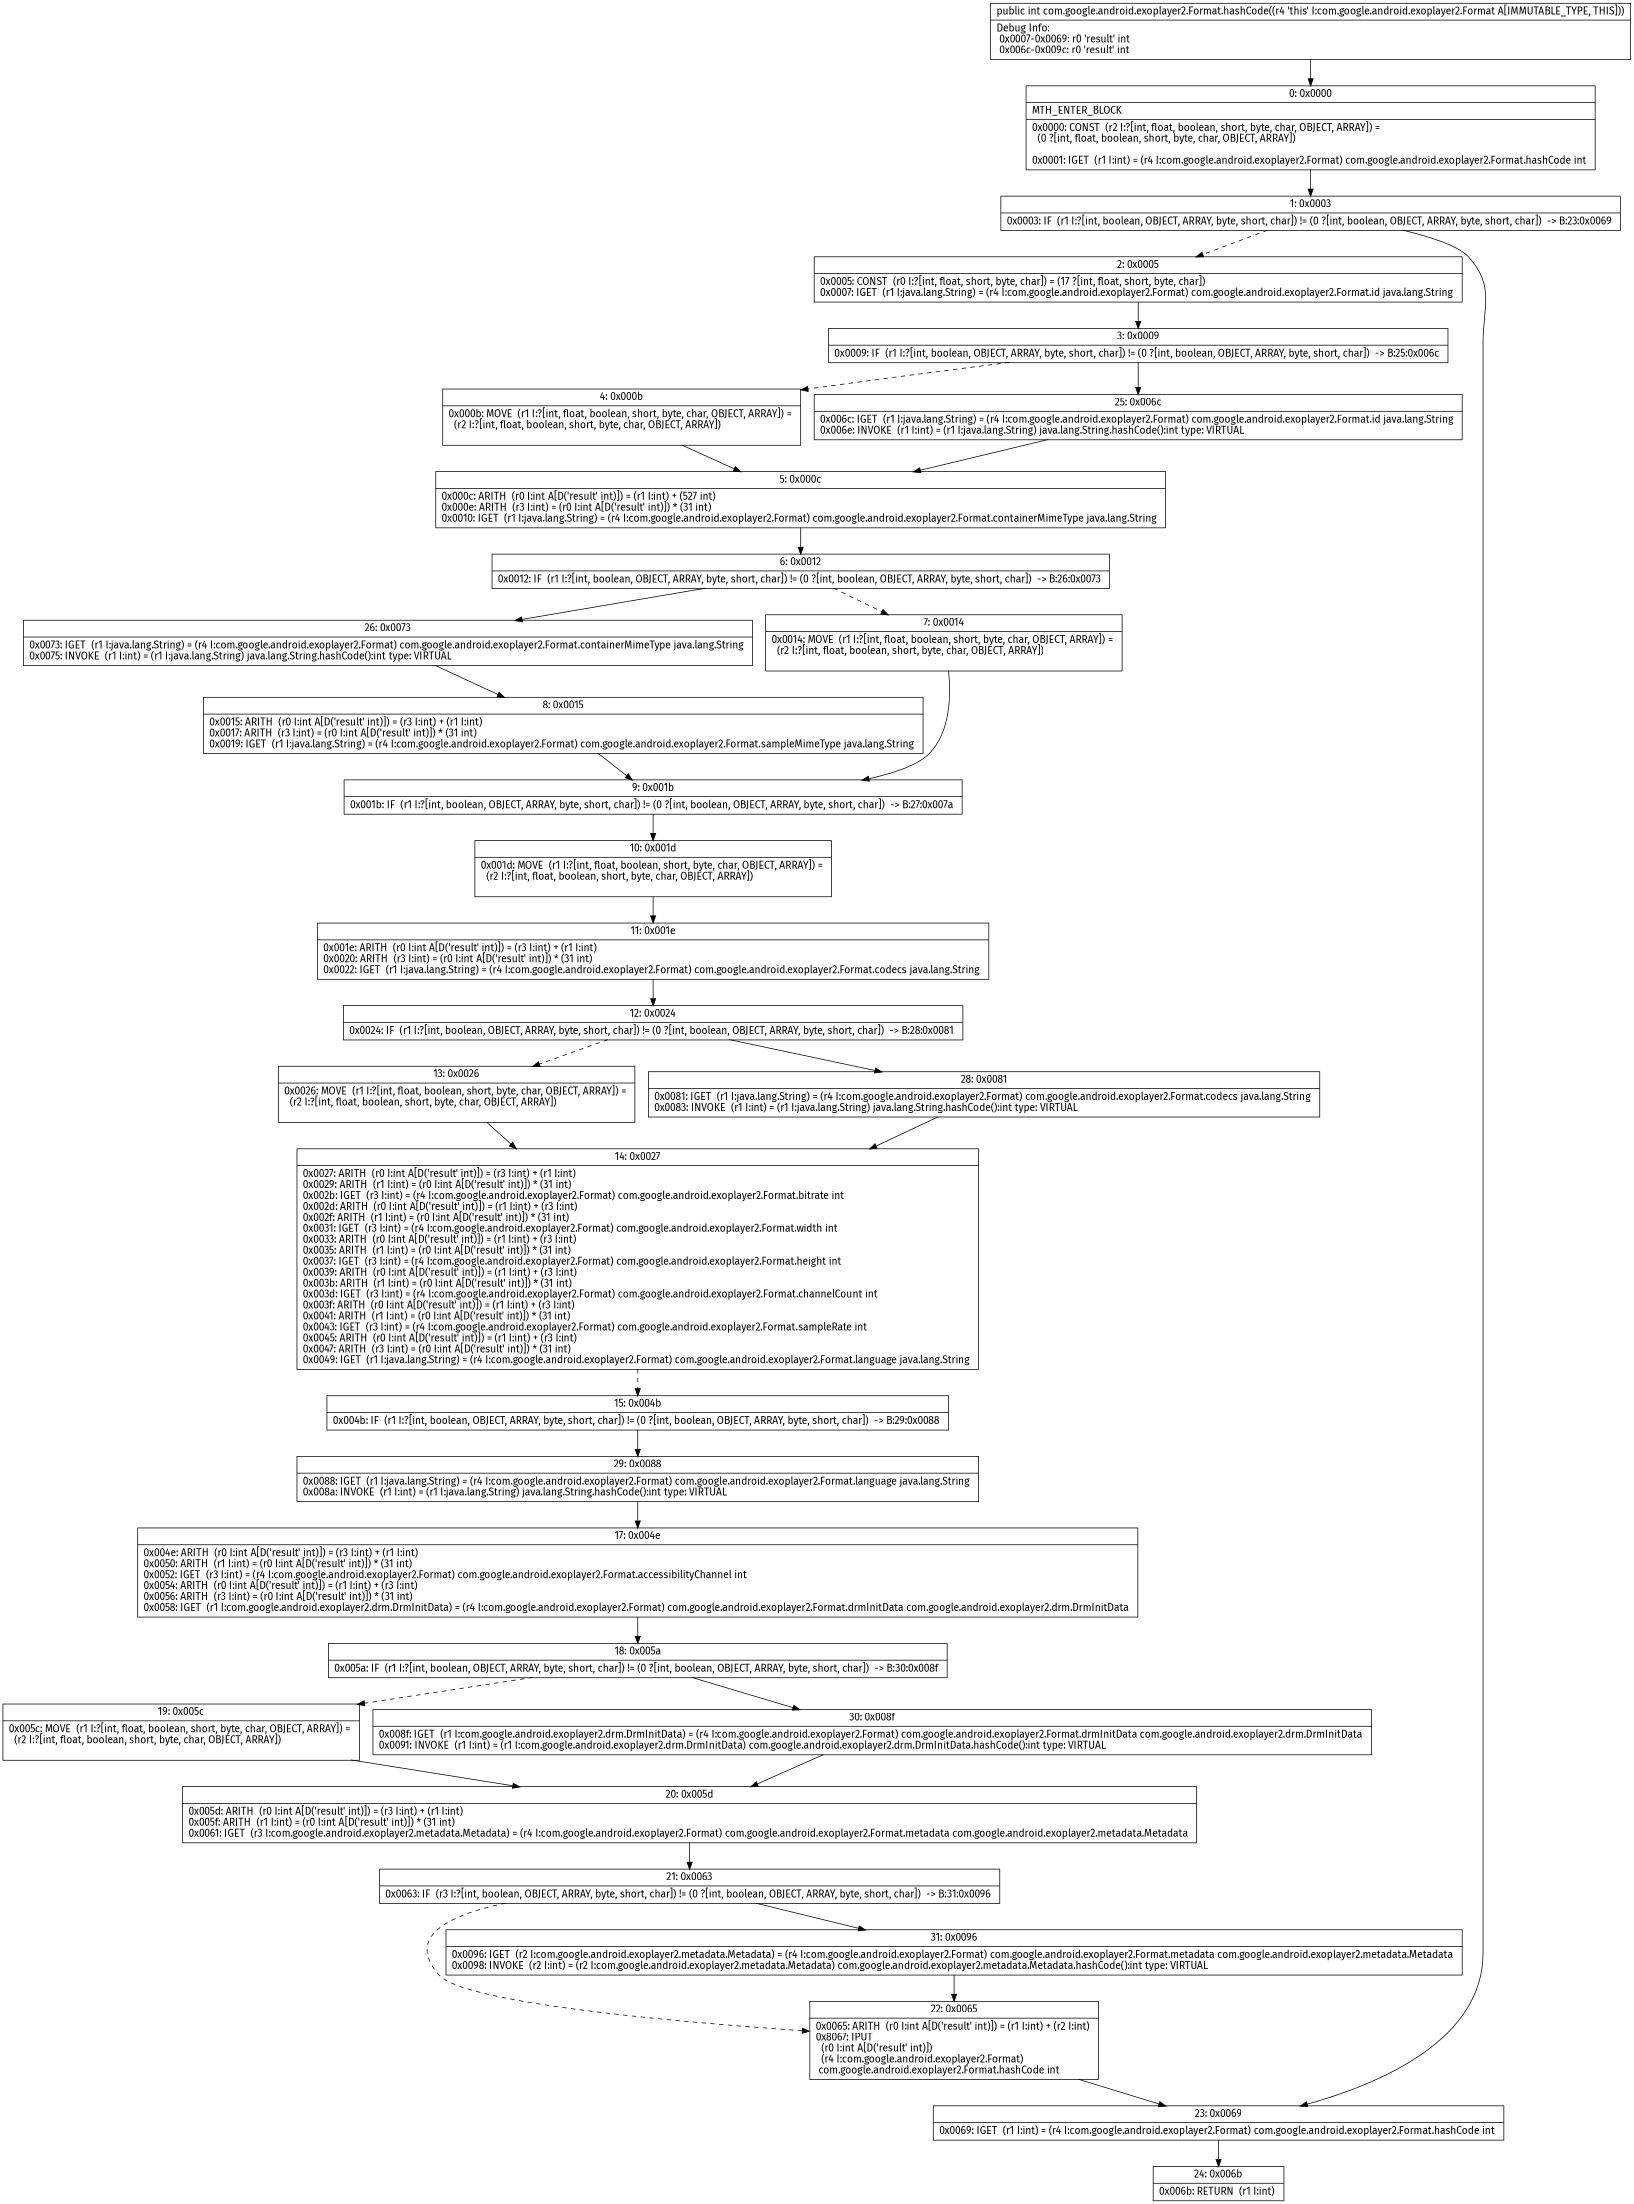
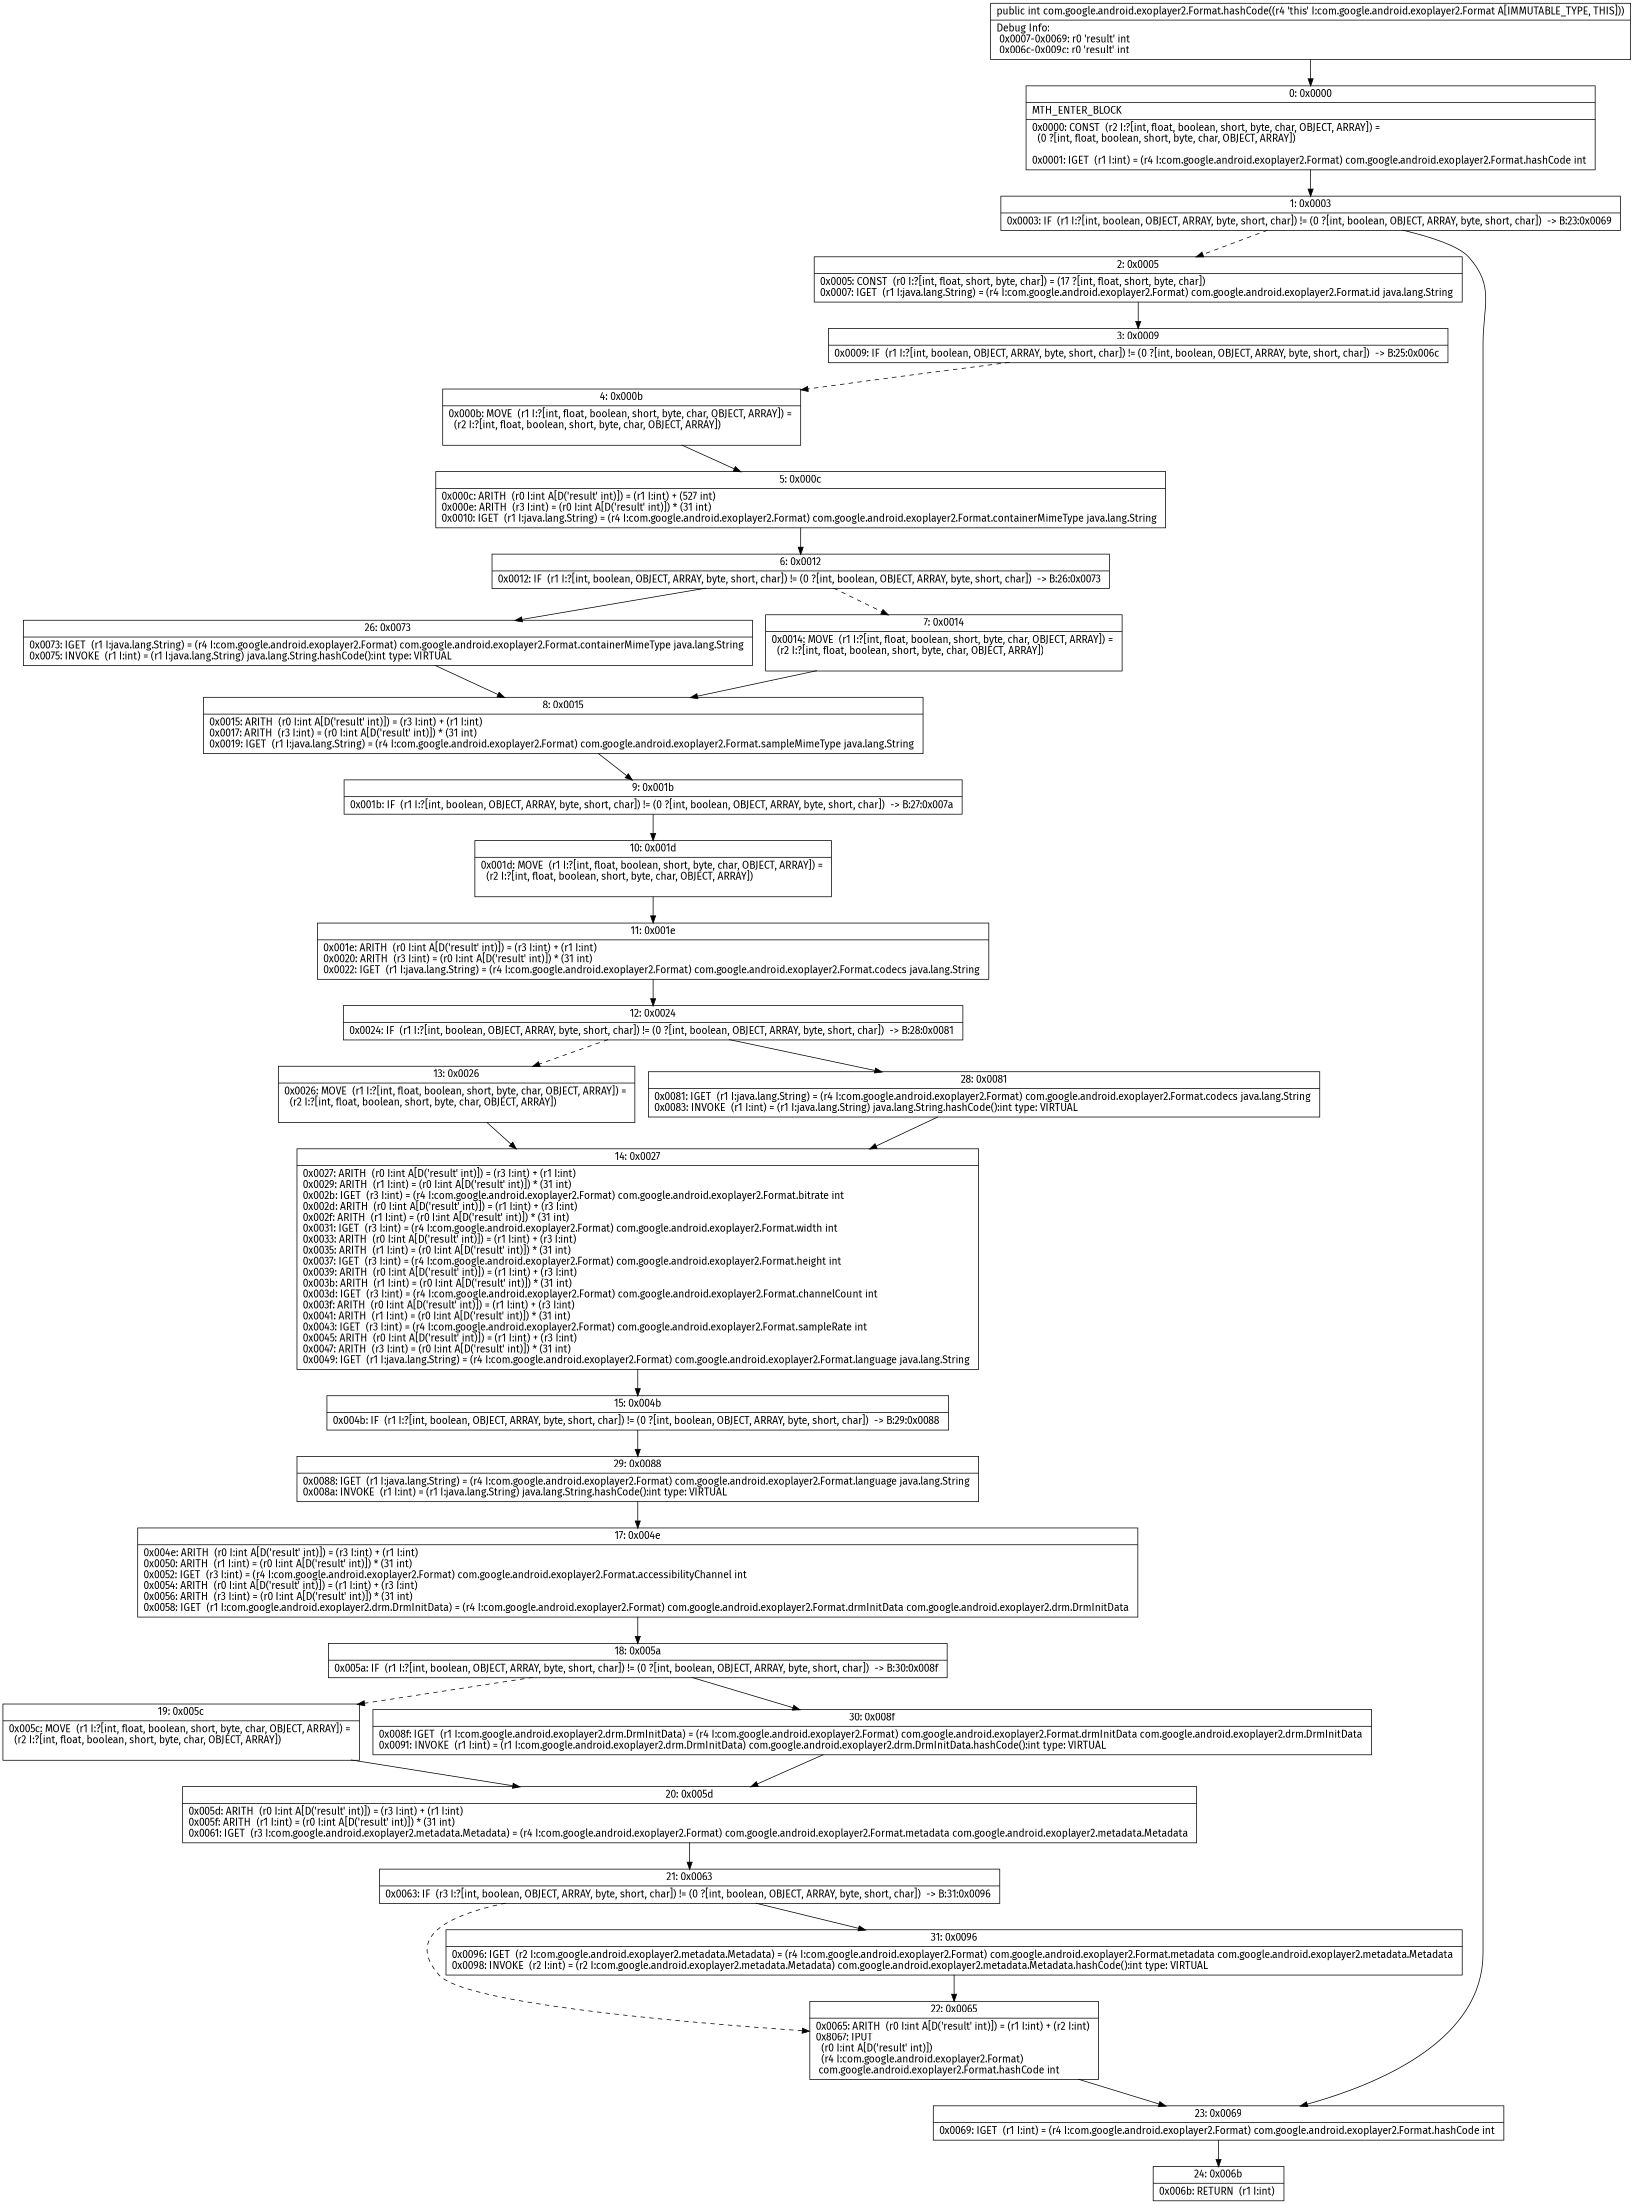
node "25: 0x006c": removed
edge "7: 0x0014" -> "9: 0x001b": now "7: 0x0014" -> "8: 0x0015"
edge "14: 0x0027" -> "15: 0x004b": style dashed -> solid
